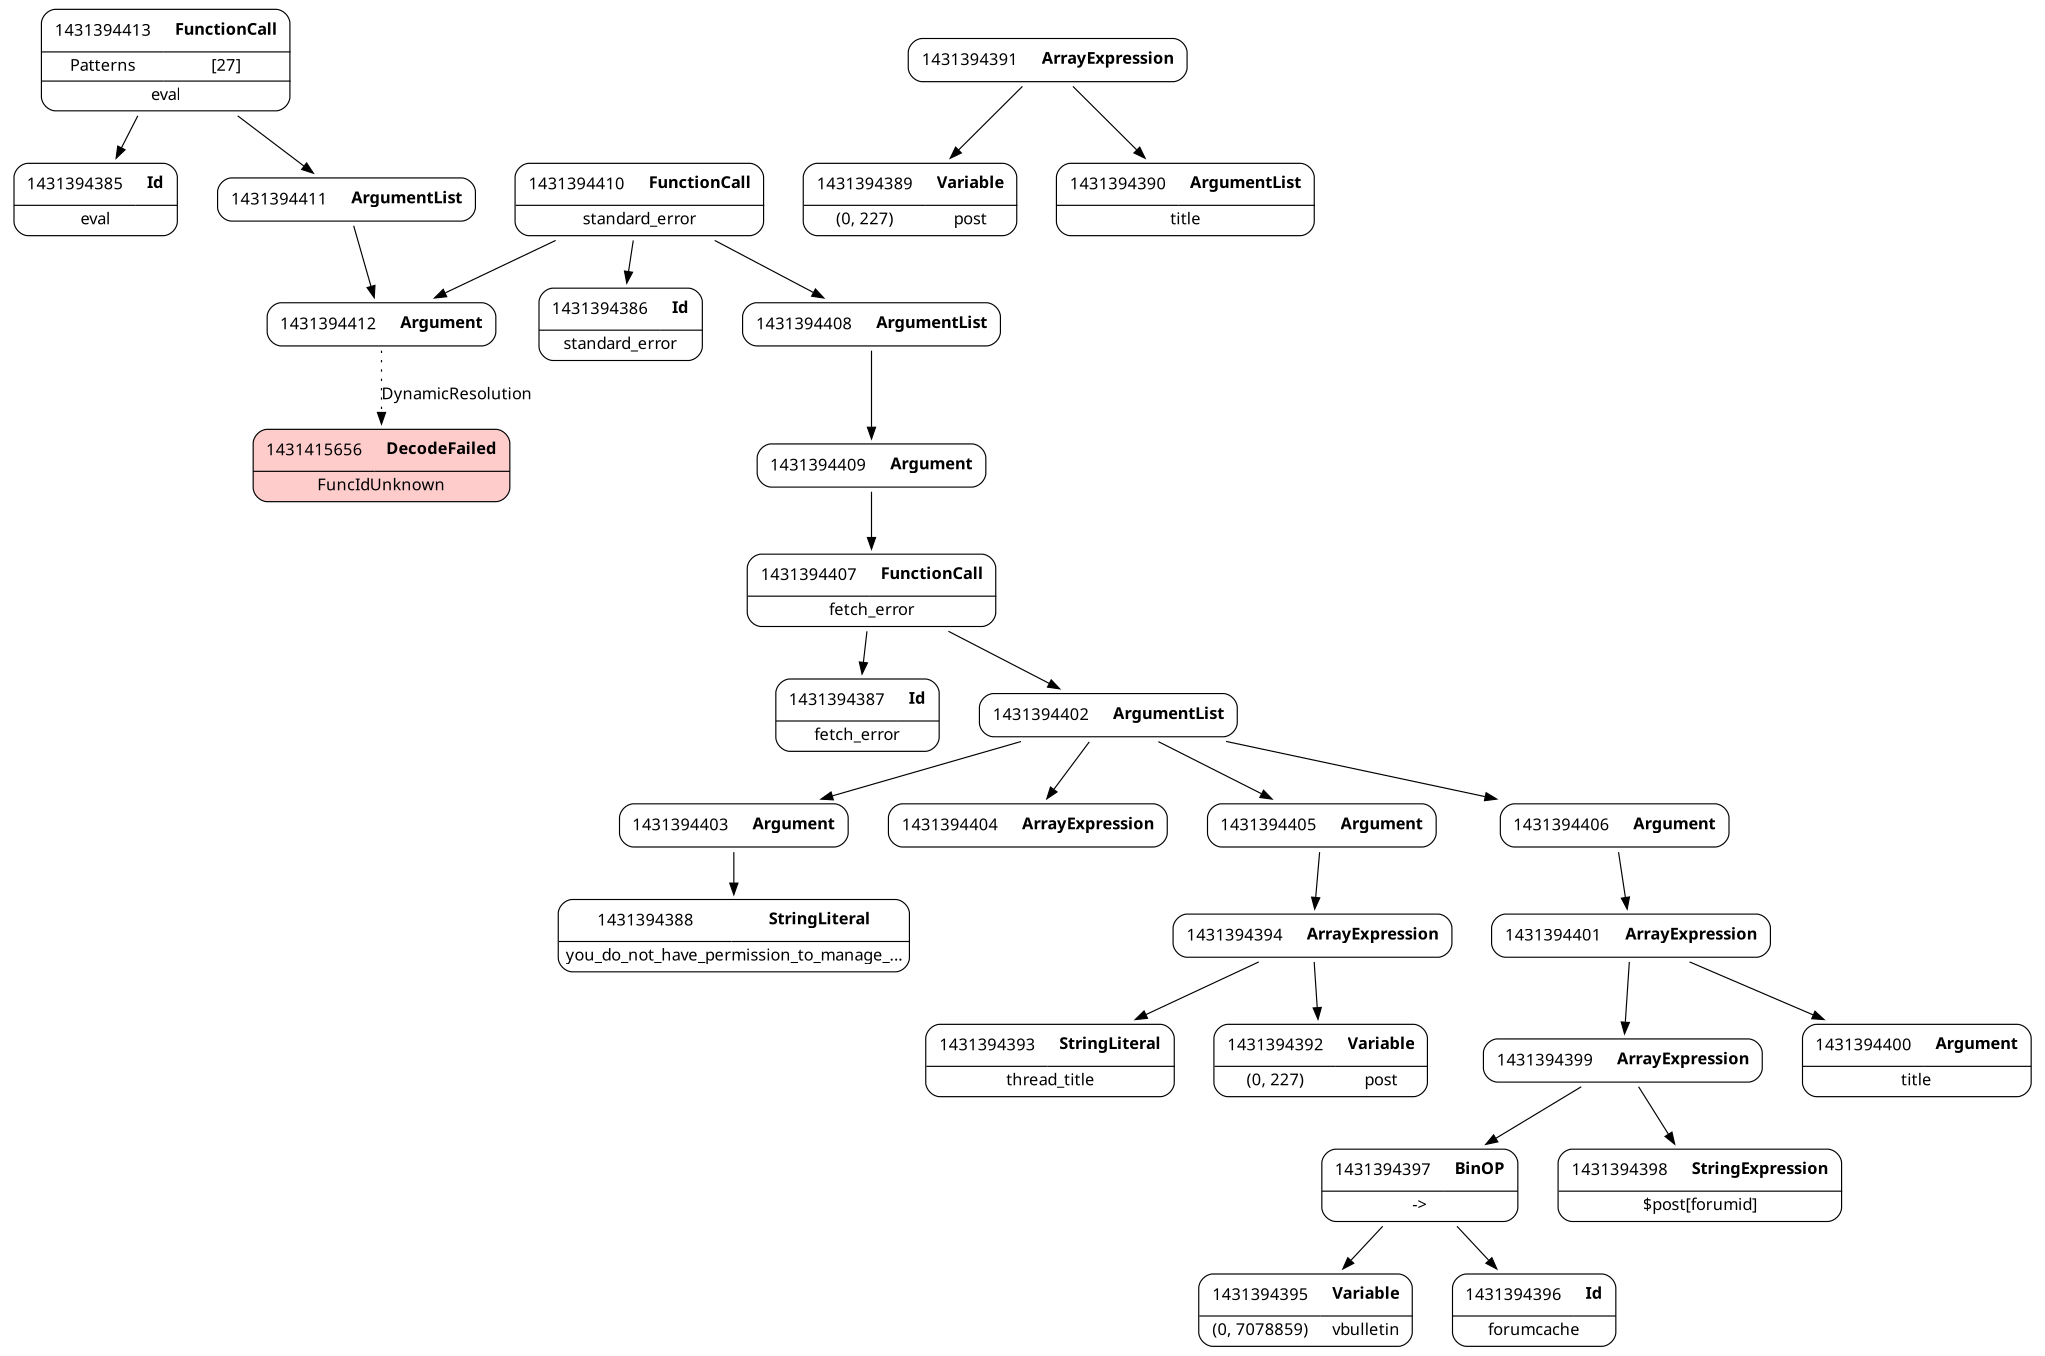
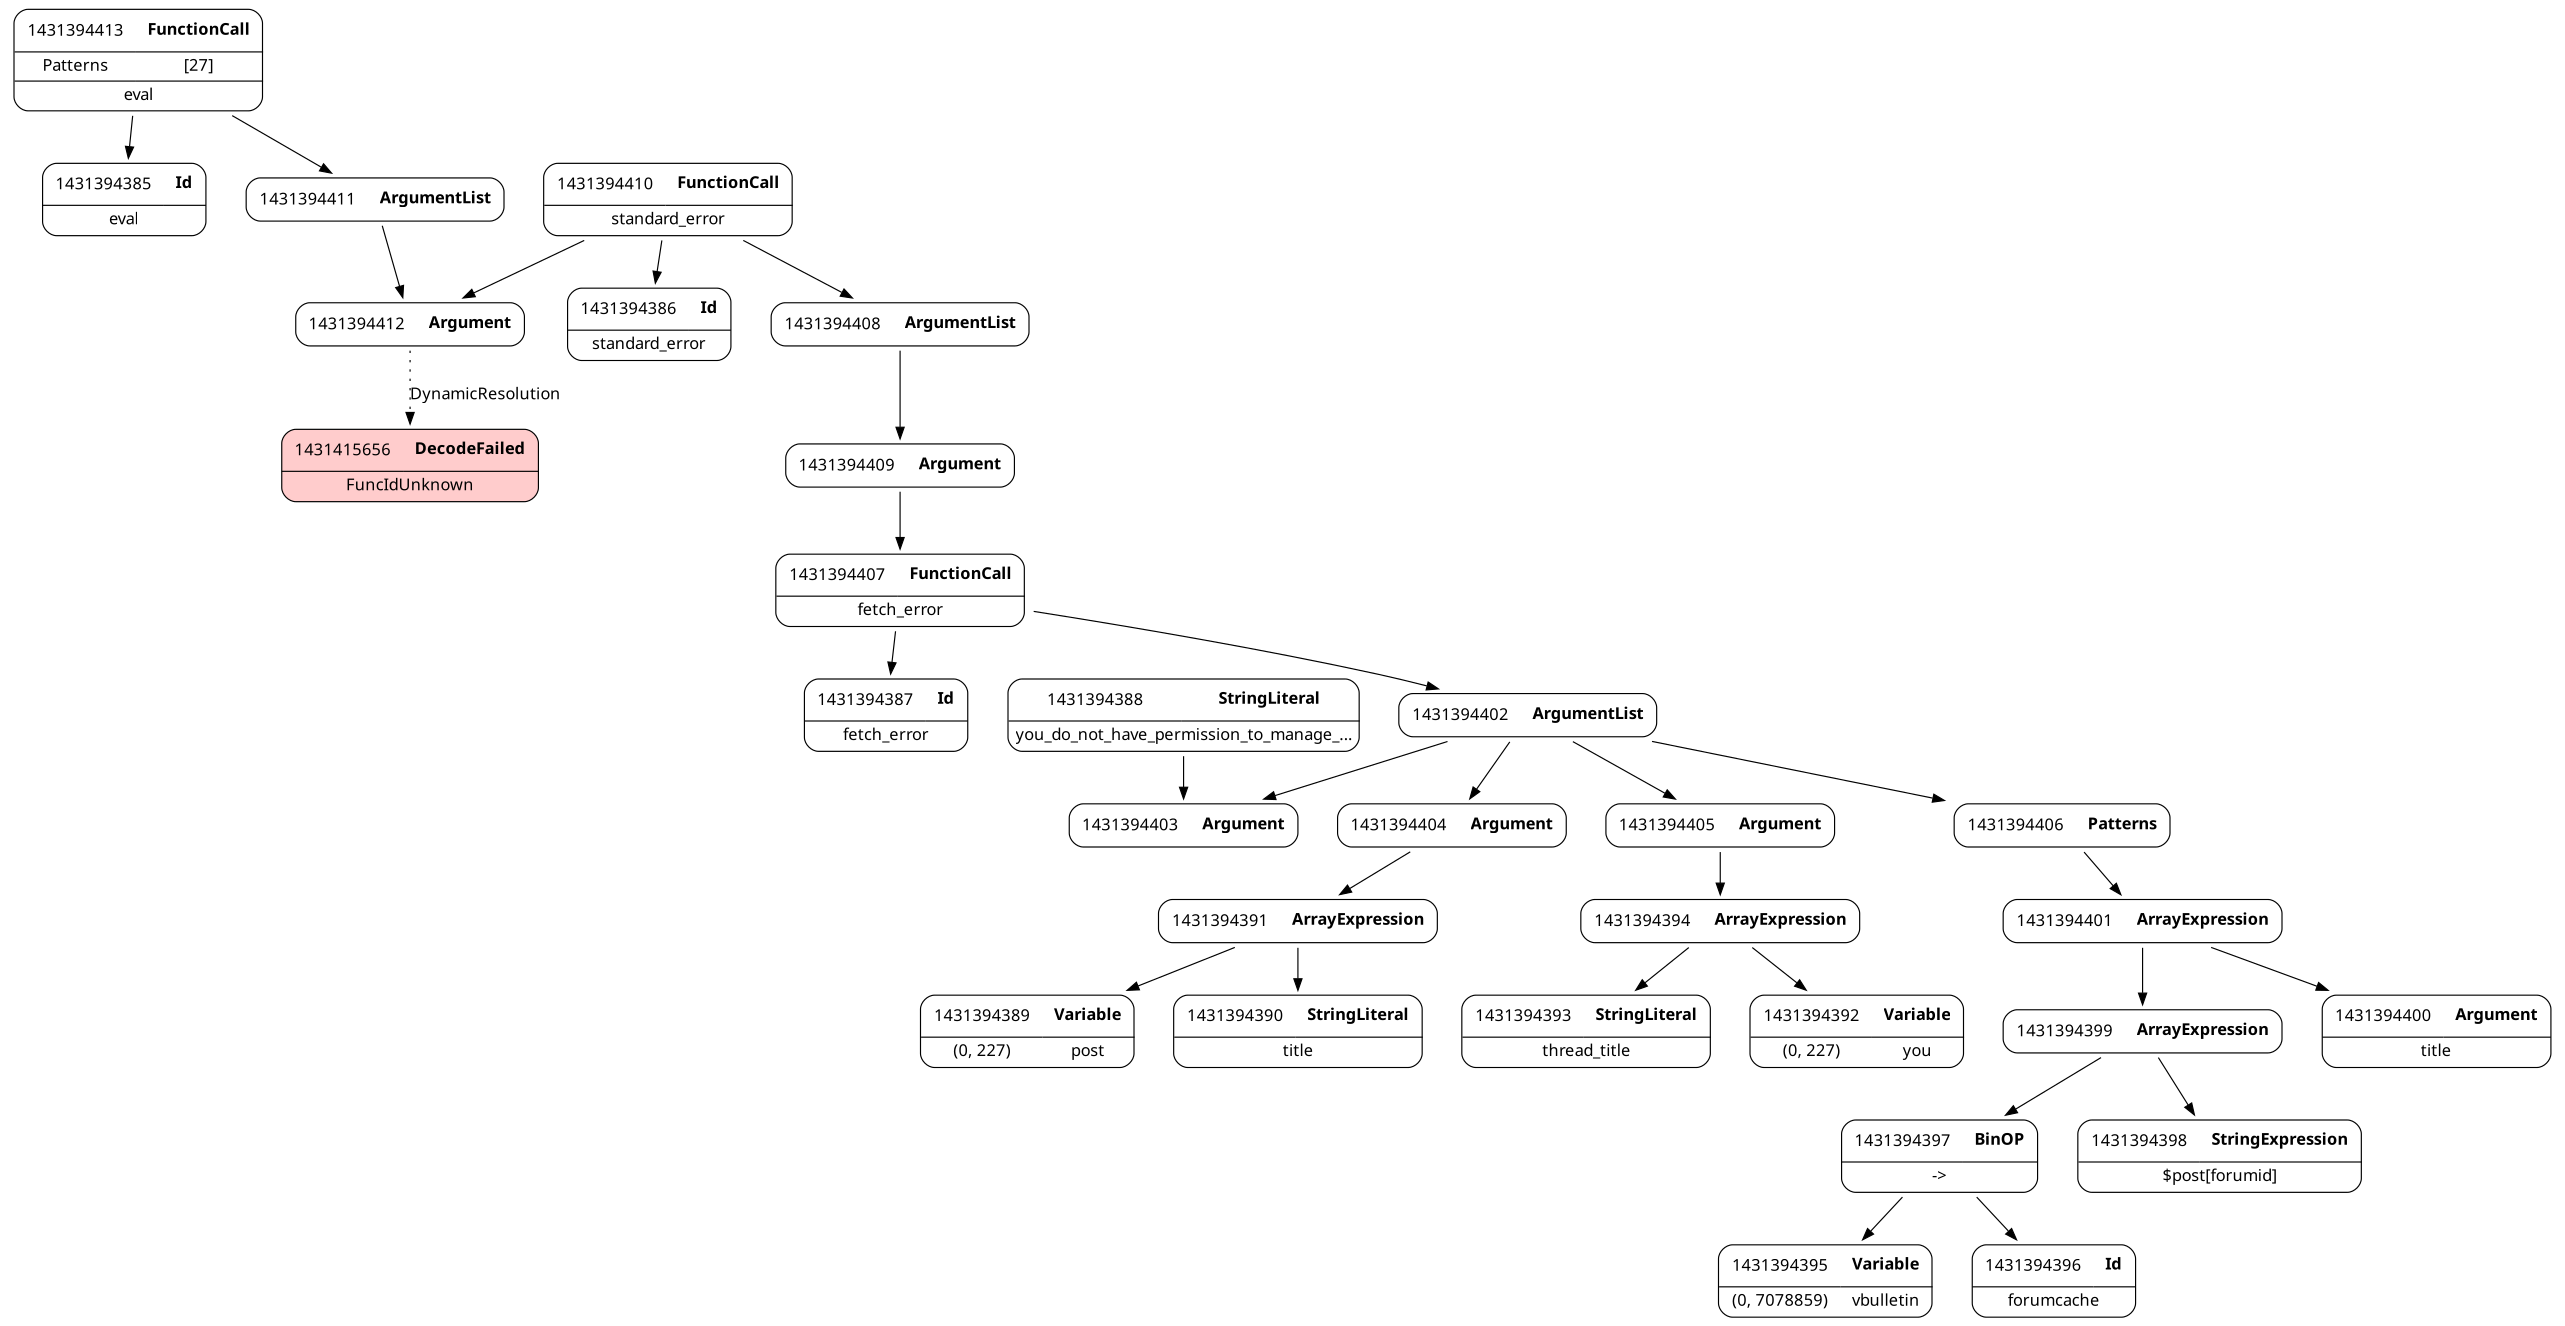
node "1431394390": text "ArgumentList" -> "StringLiteral"
node "1431394404": text "ArrayExpression" -> "Argument"
node "1431394406": text "Argument" -> "Patterns"
edge "1431394403" -> "1431394388": reversed
edge "1431394404" -> "1431394391": added
node "1431394392": text "post" -> "you"
